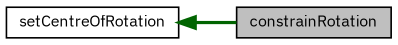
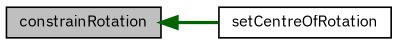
edge "constrainRotation" -> "setCentreOfRotation": reversed
